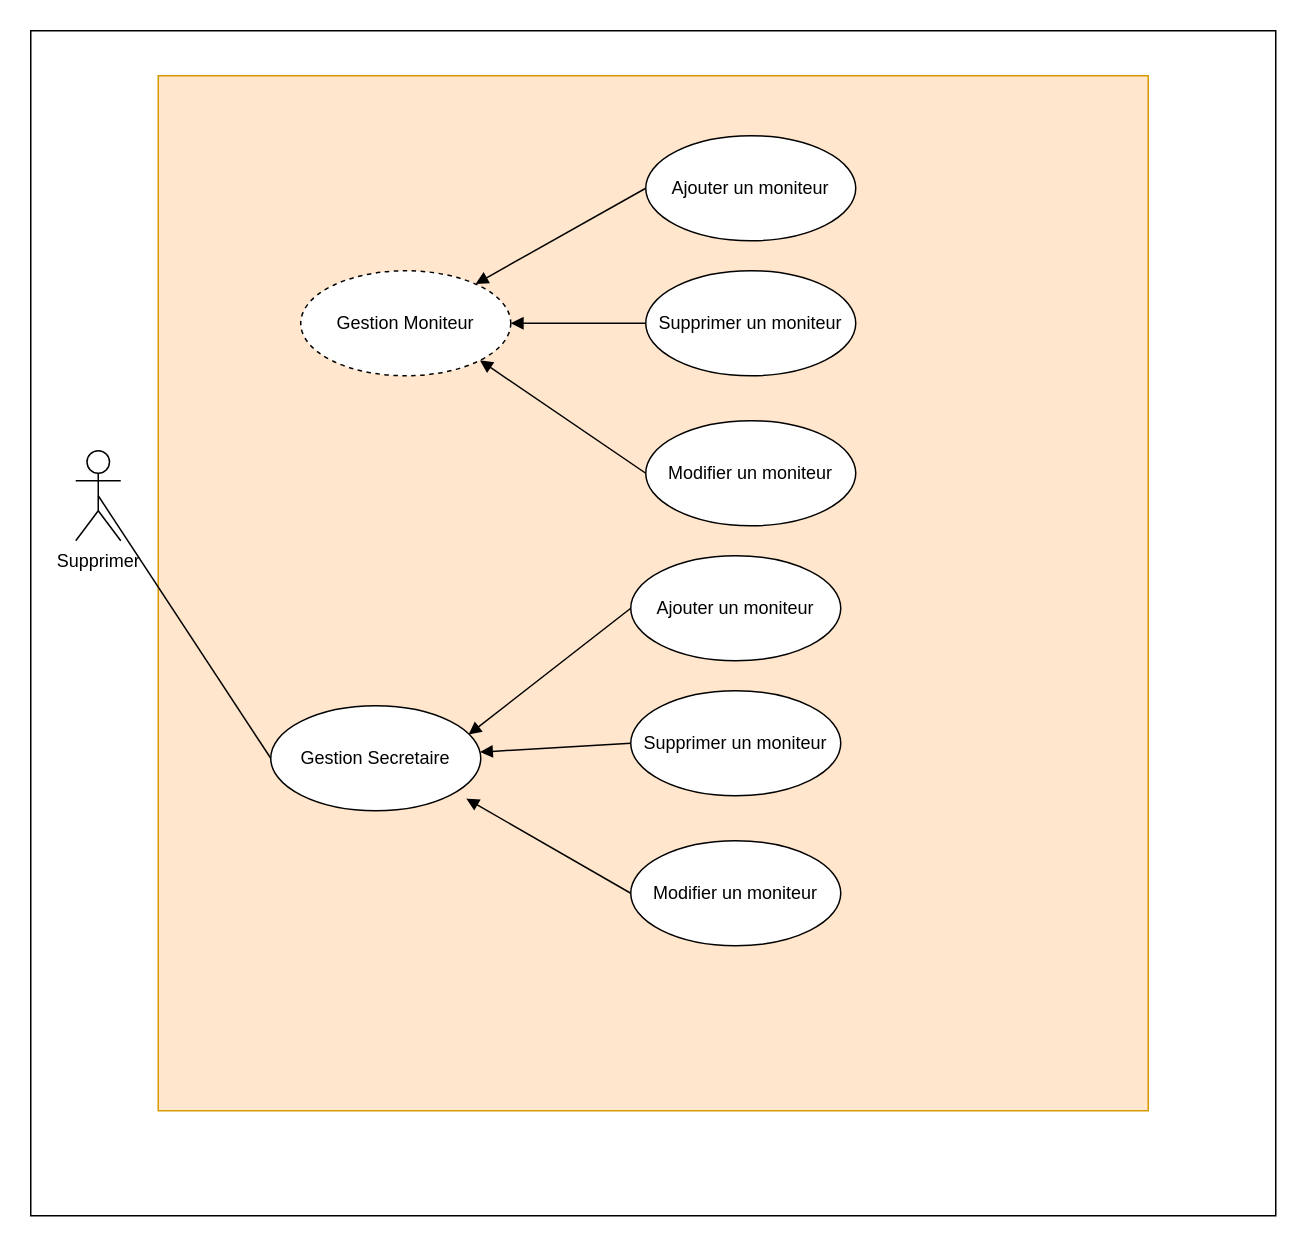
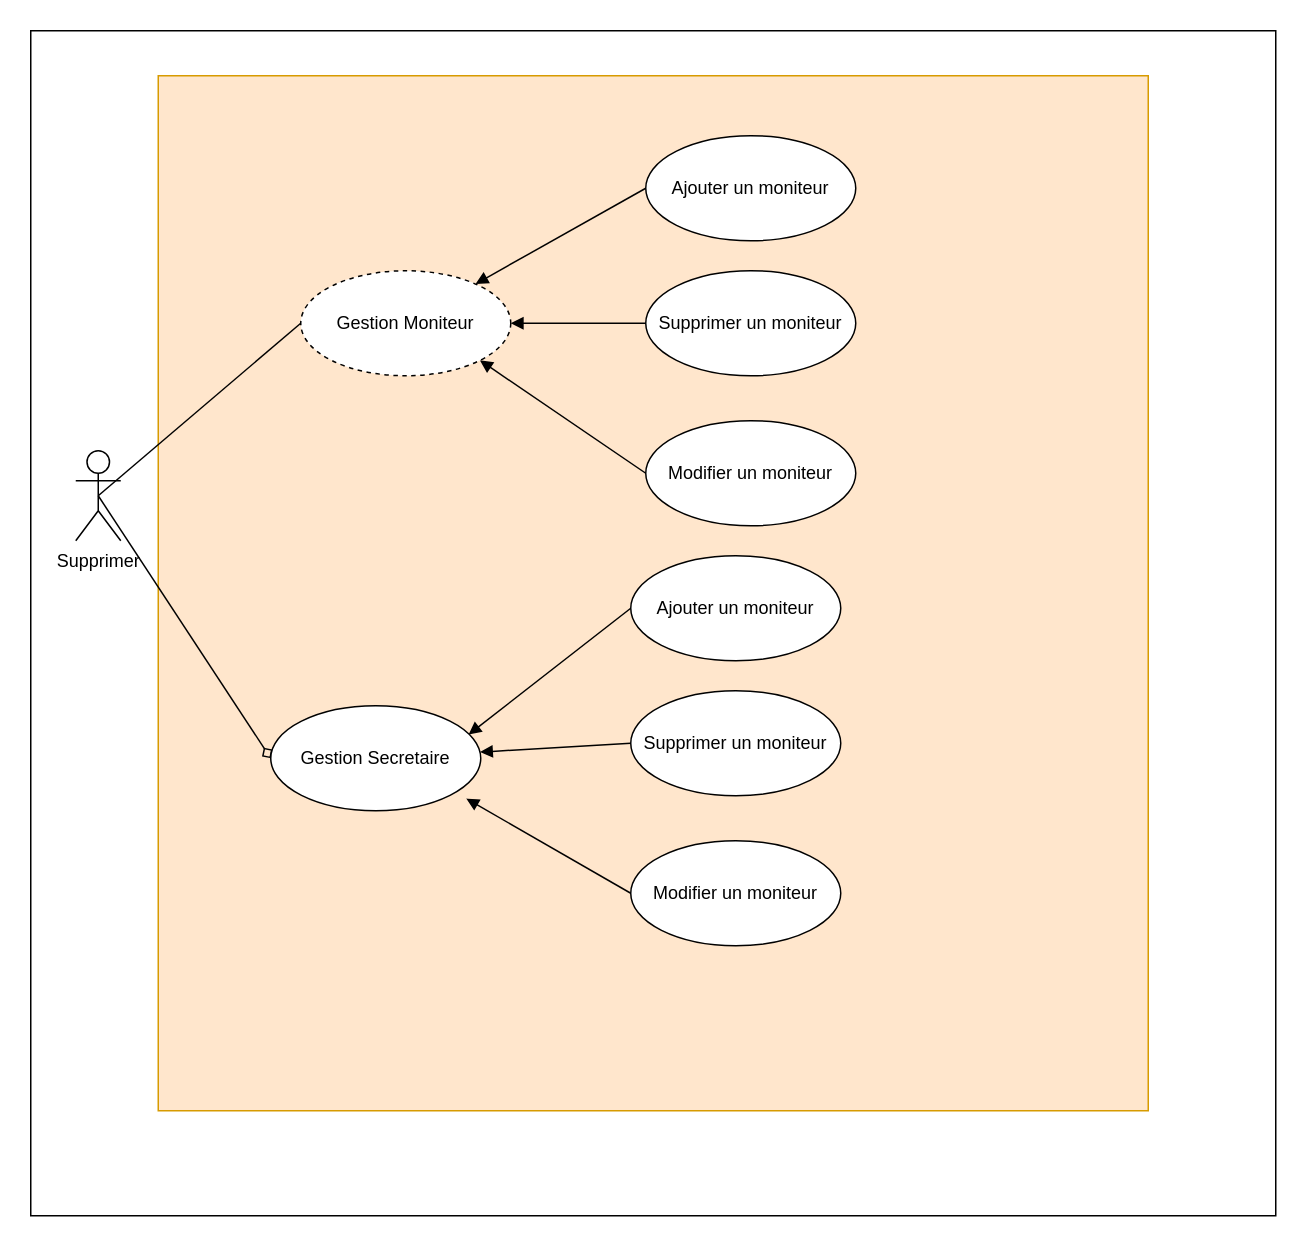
edge "Gestion Moniteur" -- "Supprimer": added
edge "Supprimer" -- "Gestion Secretaire": arrowhead none -> diamond
